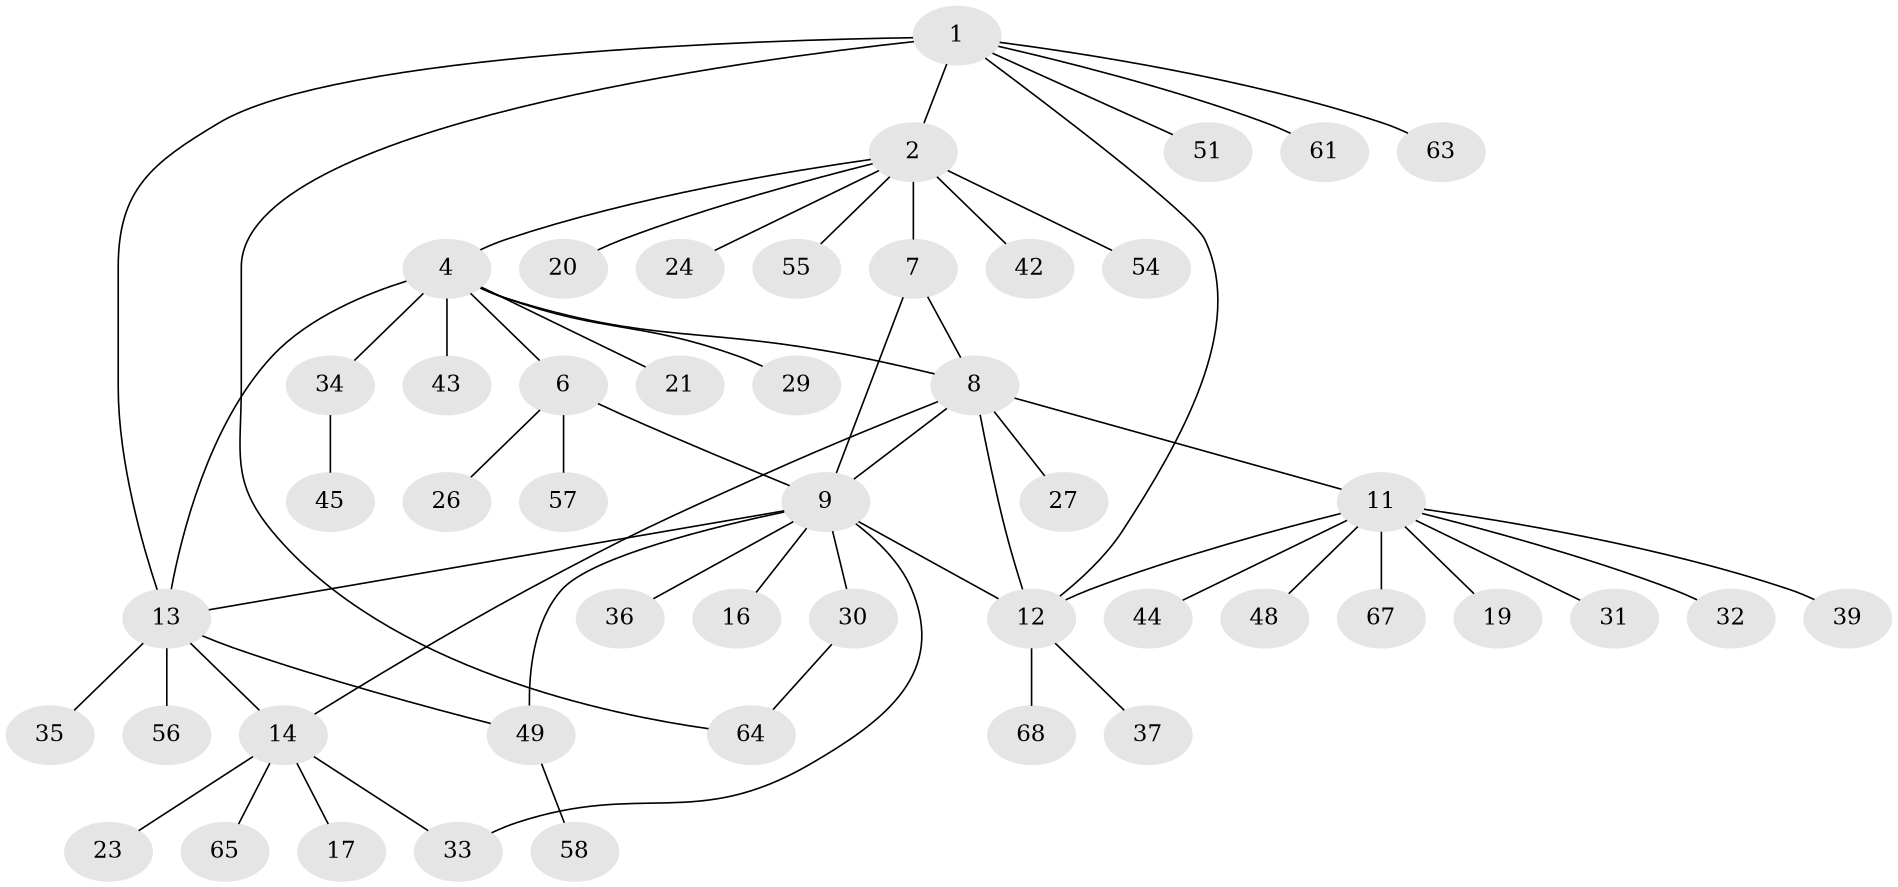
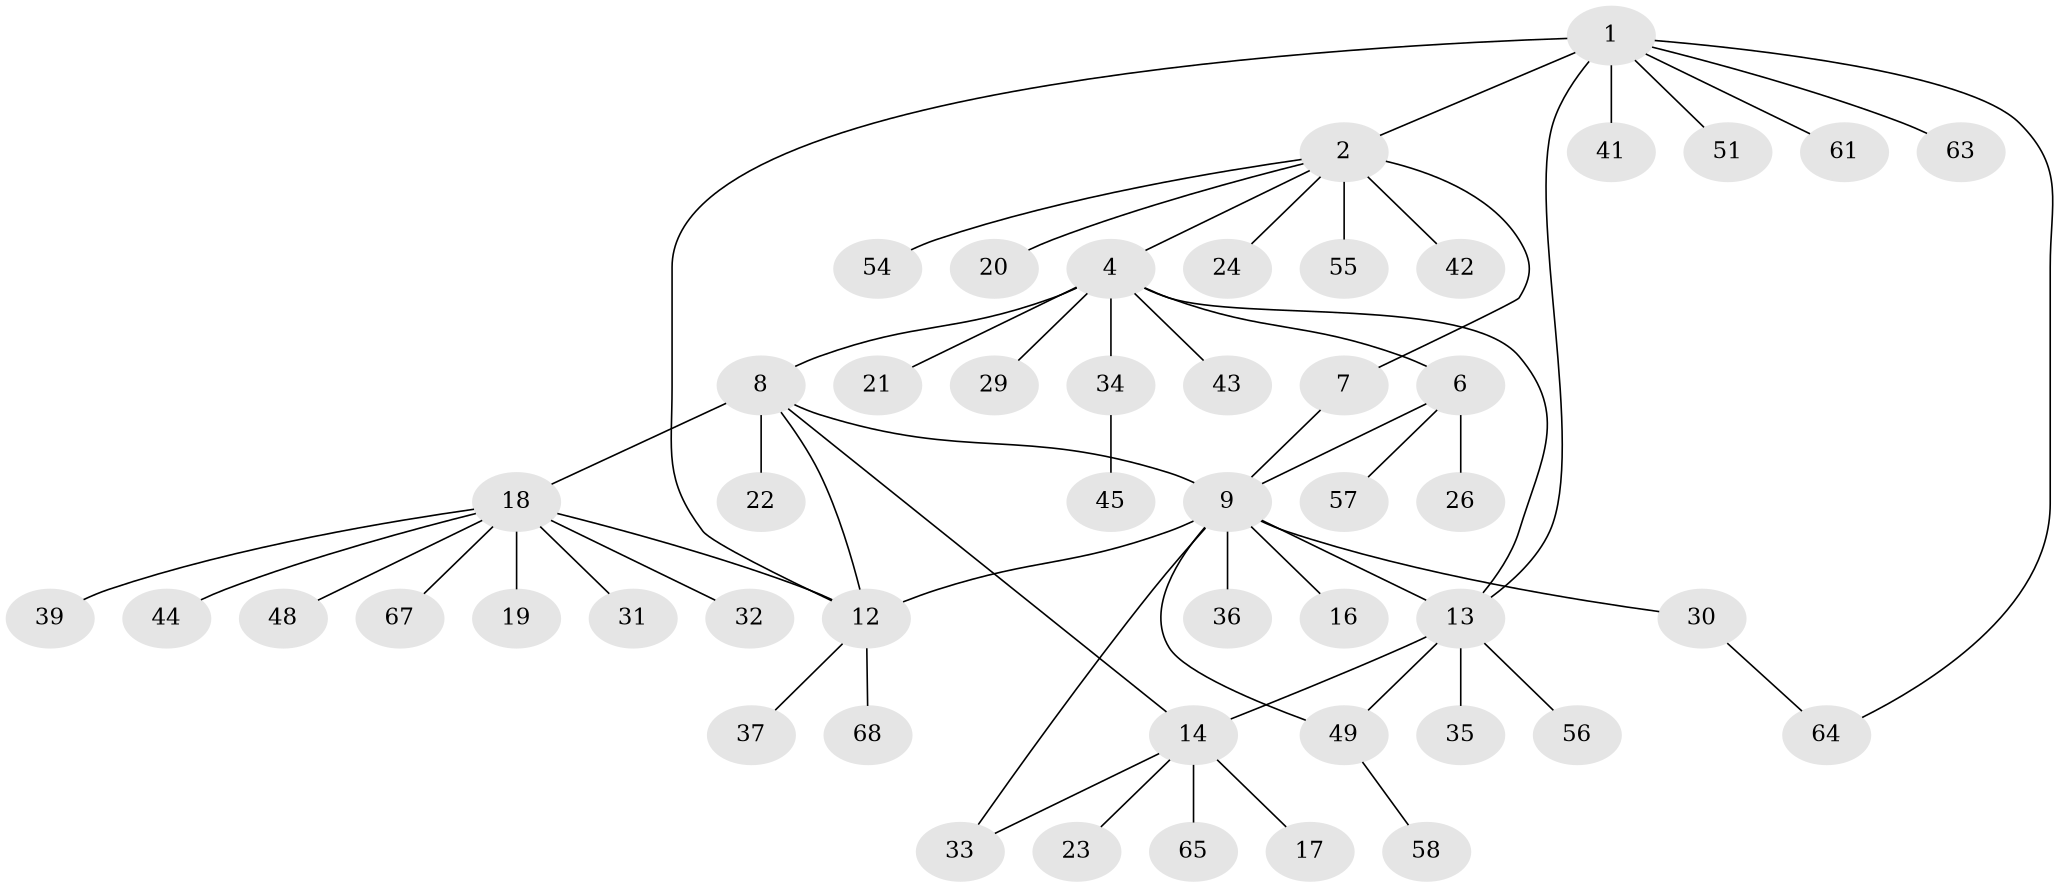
node "41": added
edge "7" -- "8": removed
node "27": label "27" -> "22"
node "11": label "11" -> "18"
